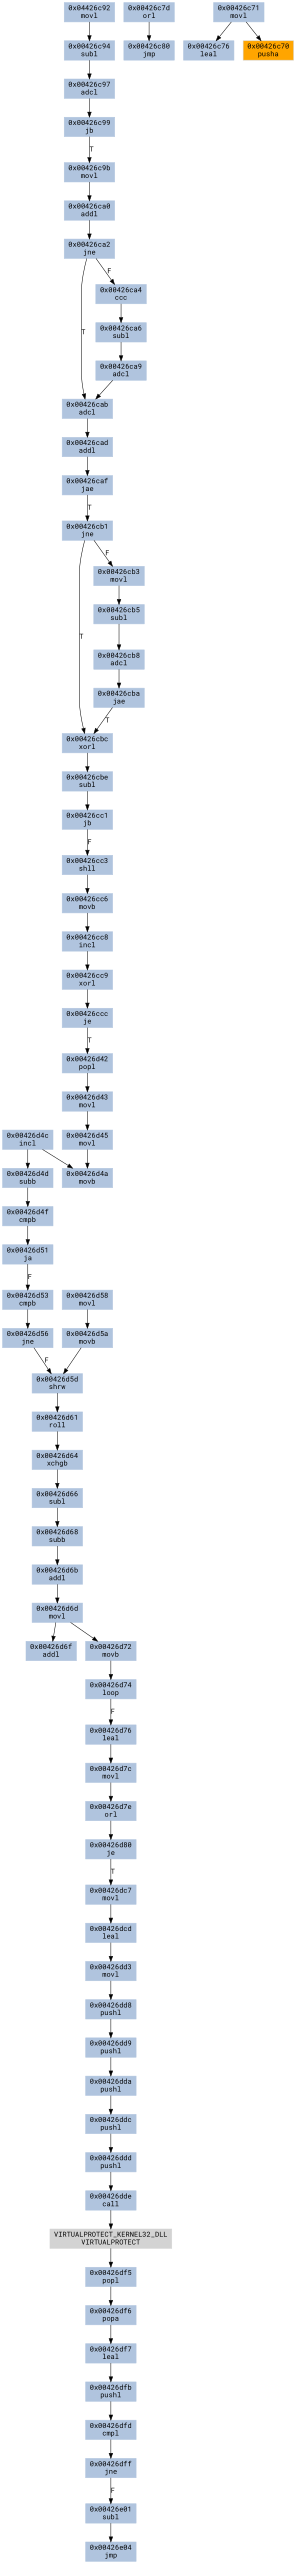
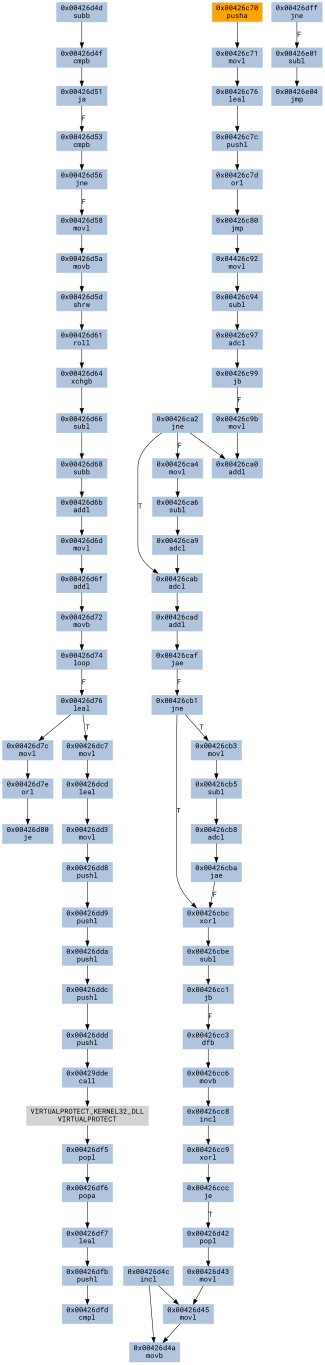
edge "0x00426c71 movl" -> "0x00426c70 pusha": reversed
node "0x00426c7c pushl": added
edge "0x00426c99 jb" -> "0x00426c9b movl": label "T" -> "F"
edge "0x00426ca0 addl" -> "0x00426ca2 jne": reversed
edge "0x00426c80 jmp" -> "0x04426c92 movl": added
node "0x00426ca4 ccc": label "0x00426ca4 ccc" -> "0x00426ca4 movl"
edge "0x00426caf jae" -> "0x00426cb1 jne": label "T" -> "F"
edge "0x00426cb1 jne" -> "0x00426cb3 movl": label "F" -> "T"
edge "0x00426cba jae" -> "0x00426cbc xorl": label "T" -> "F"
node "0x00426cc3 shll": label "0x00426cc3 shll" -> "0x00426cc3 dfb"
edge "0x00426d4c incl" -> "0x00426d4d subb": now "0x00426d4c incl" -> "0x00426d45 movl"
edge "0x00426d56 jne" -> "0x00426d5d shrw": now "0x00426d56 jne" -> "0x00426d58 movl"
edge "0x00426d6d movl" -> "0x00426d72 movb": now "0x00426d6f addl" -> "0x00426d72 movb"
edge "0x00426d80 je" -> "0x00426dc7 movl": now "0x00426d76 leal" -> "0x00426dc7 movl"
node "0x00426dde call": label "0x00426dde call" -> "0x00429dde call"
edge "0x00426dfd cmpl" -> "0x00426dff jne": removed
